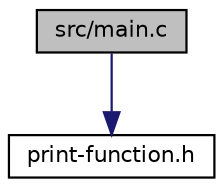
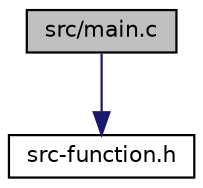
node "print-function.h": label "print-function.h" -> "src-function.h"
